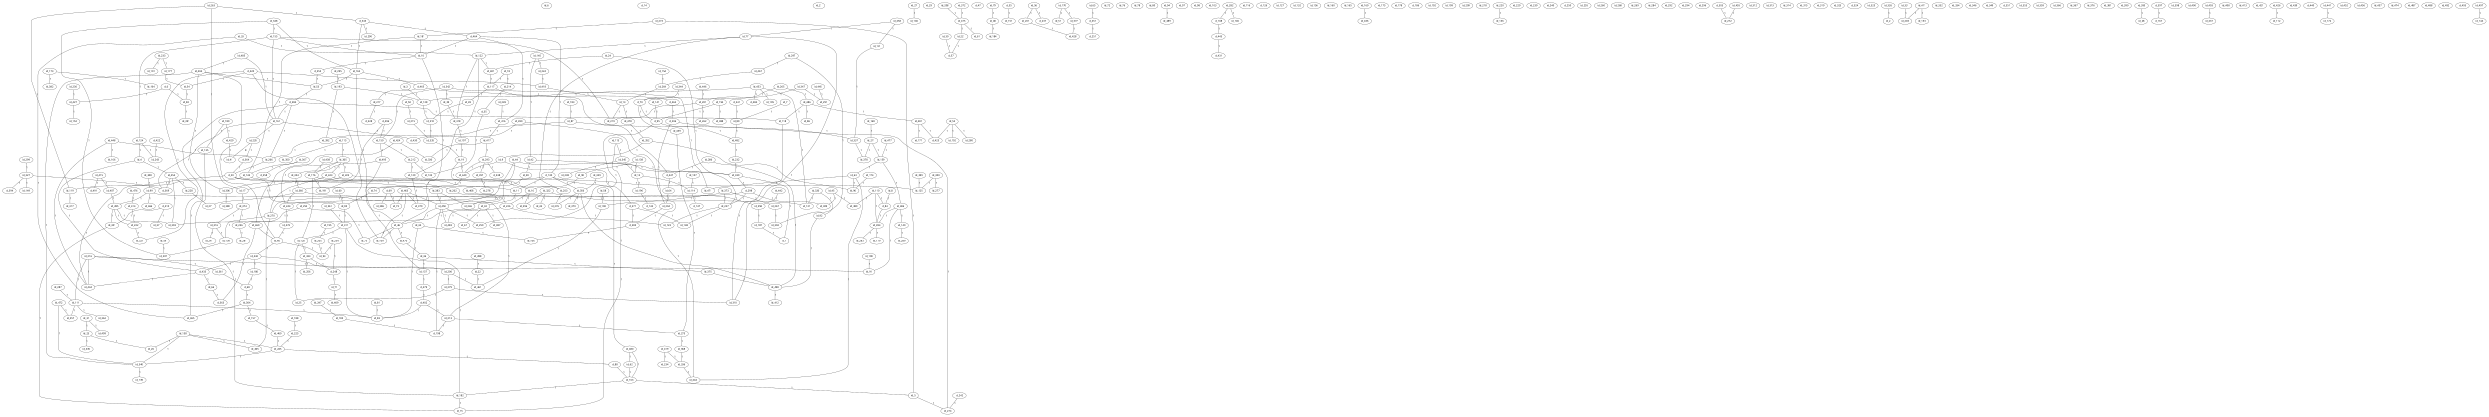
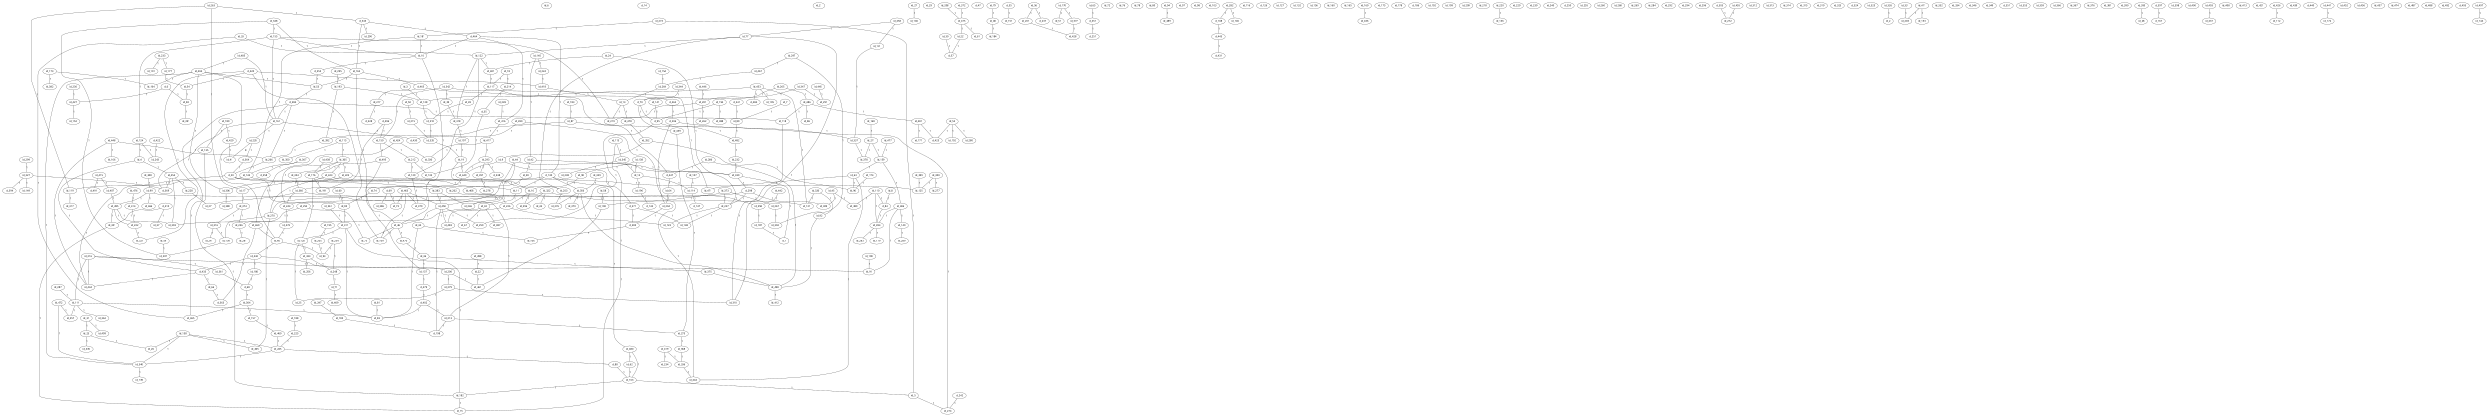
edge "id_404" -- "id_164": added, label "1"
